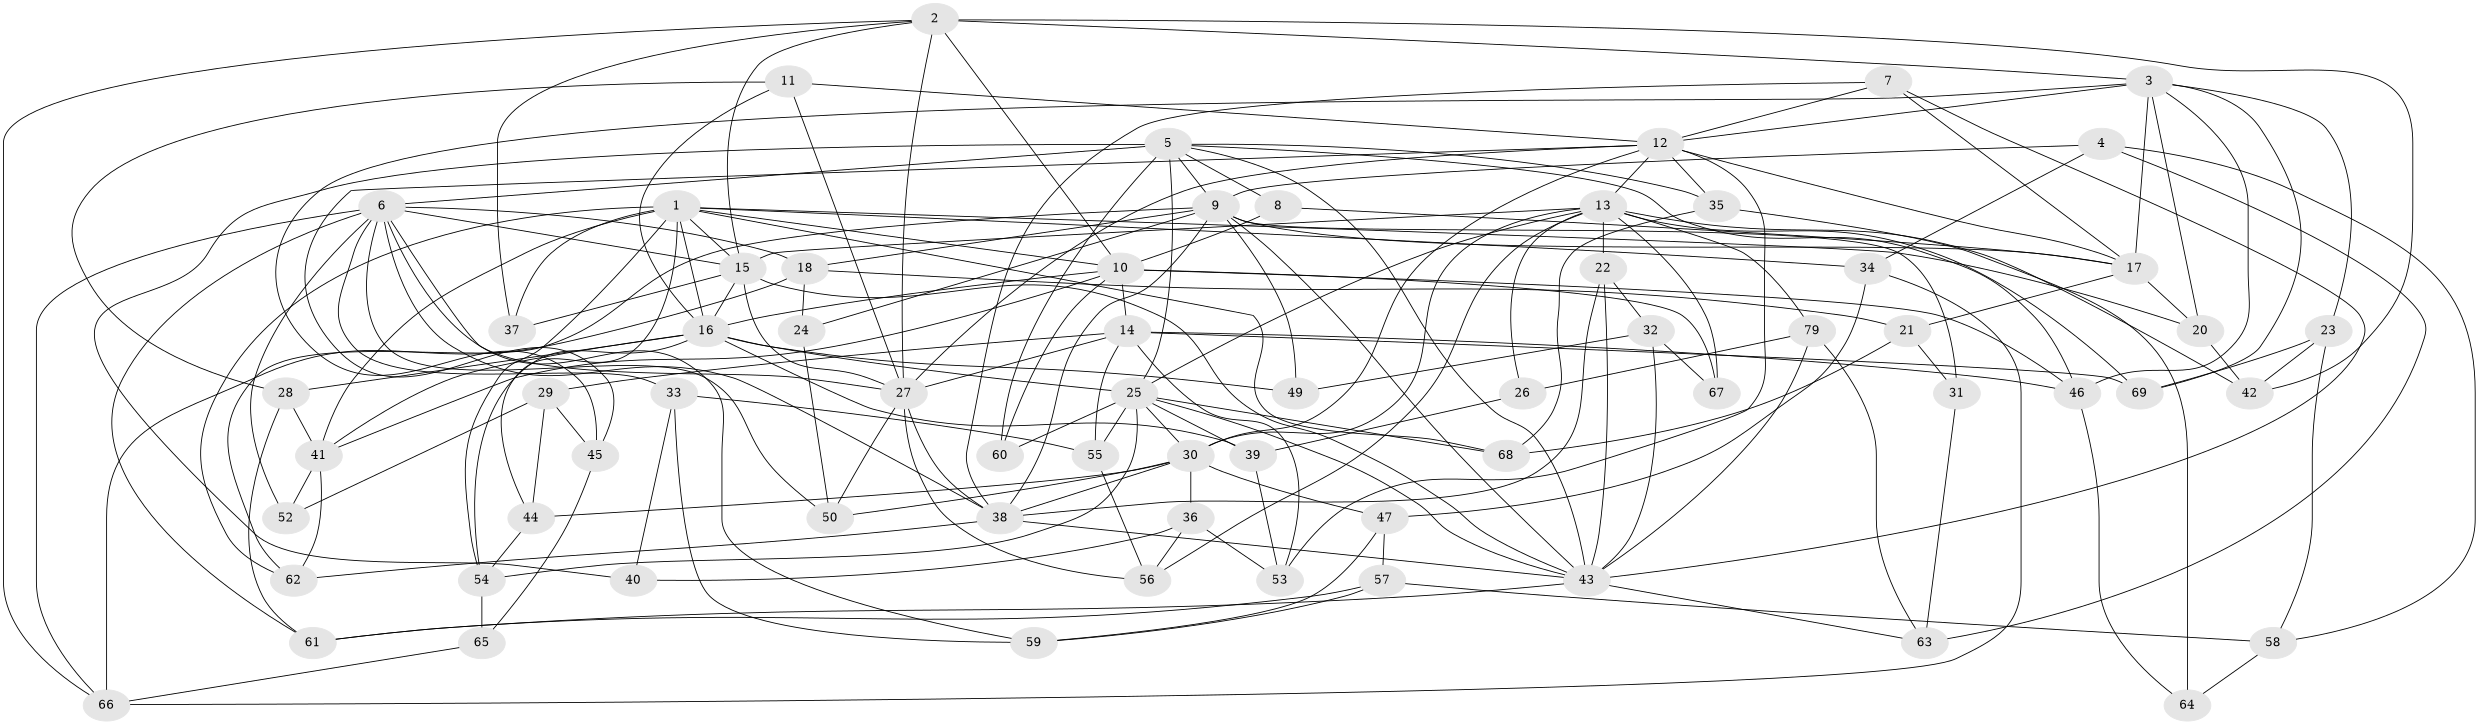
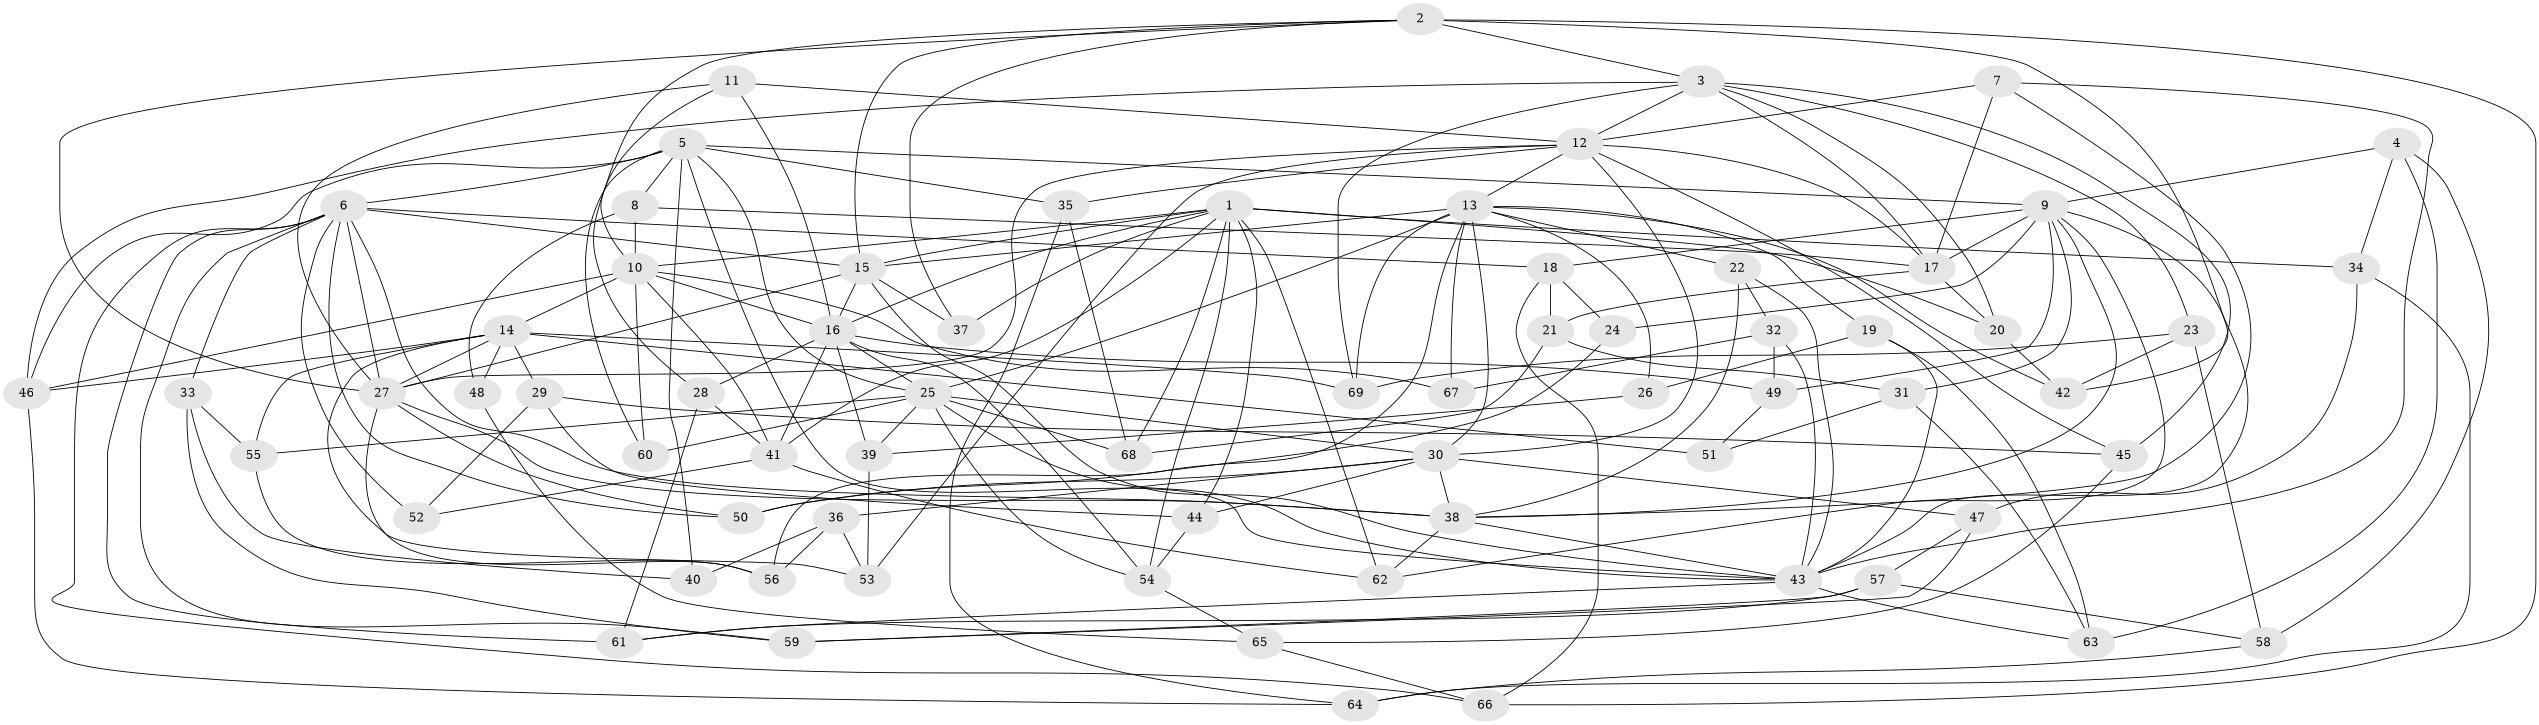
node "79": label "79" -> "19"
node "48": added
node "51": added
edge "34" -- "66": now "34" -- "64"
